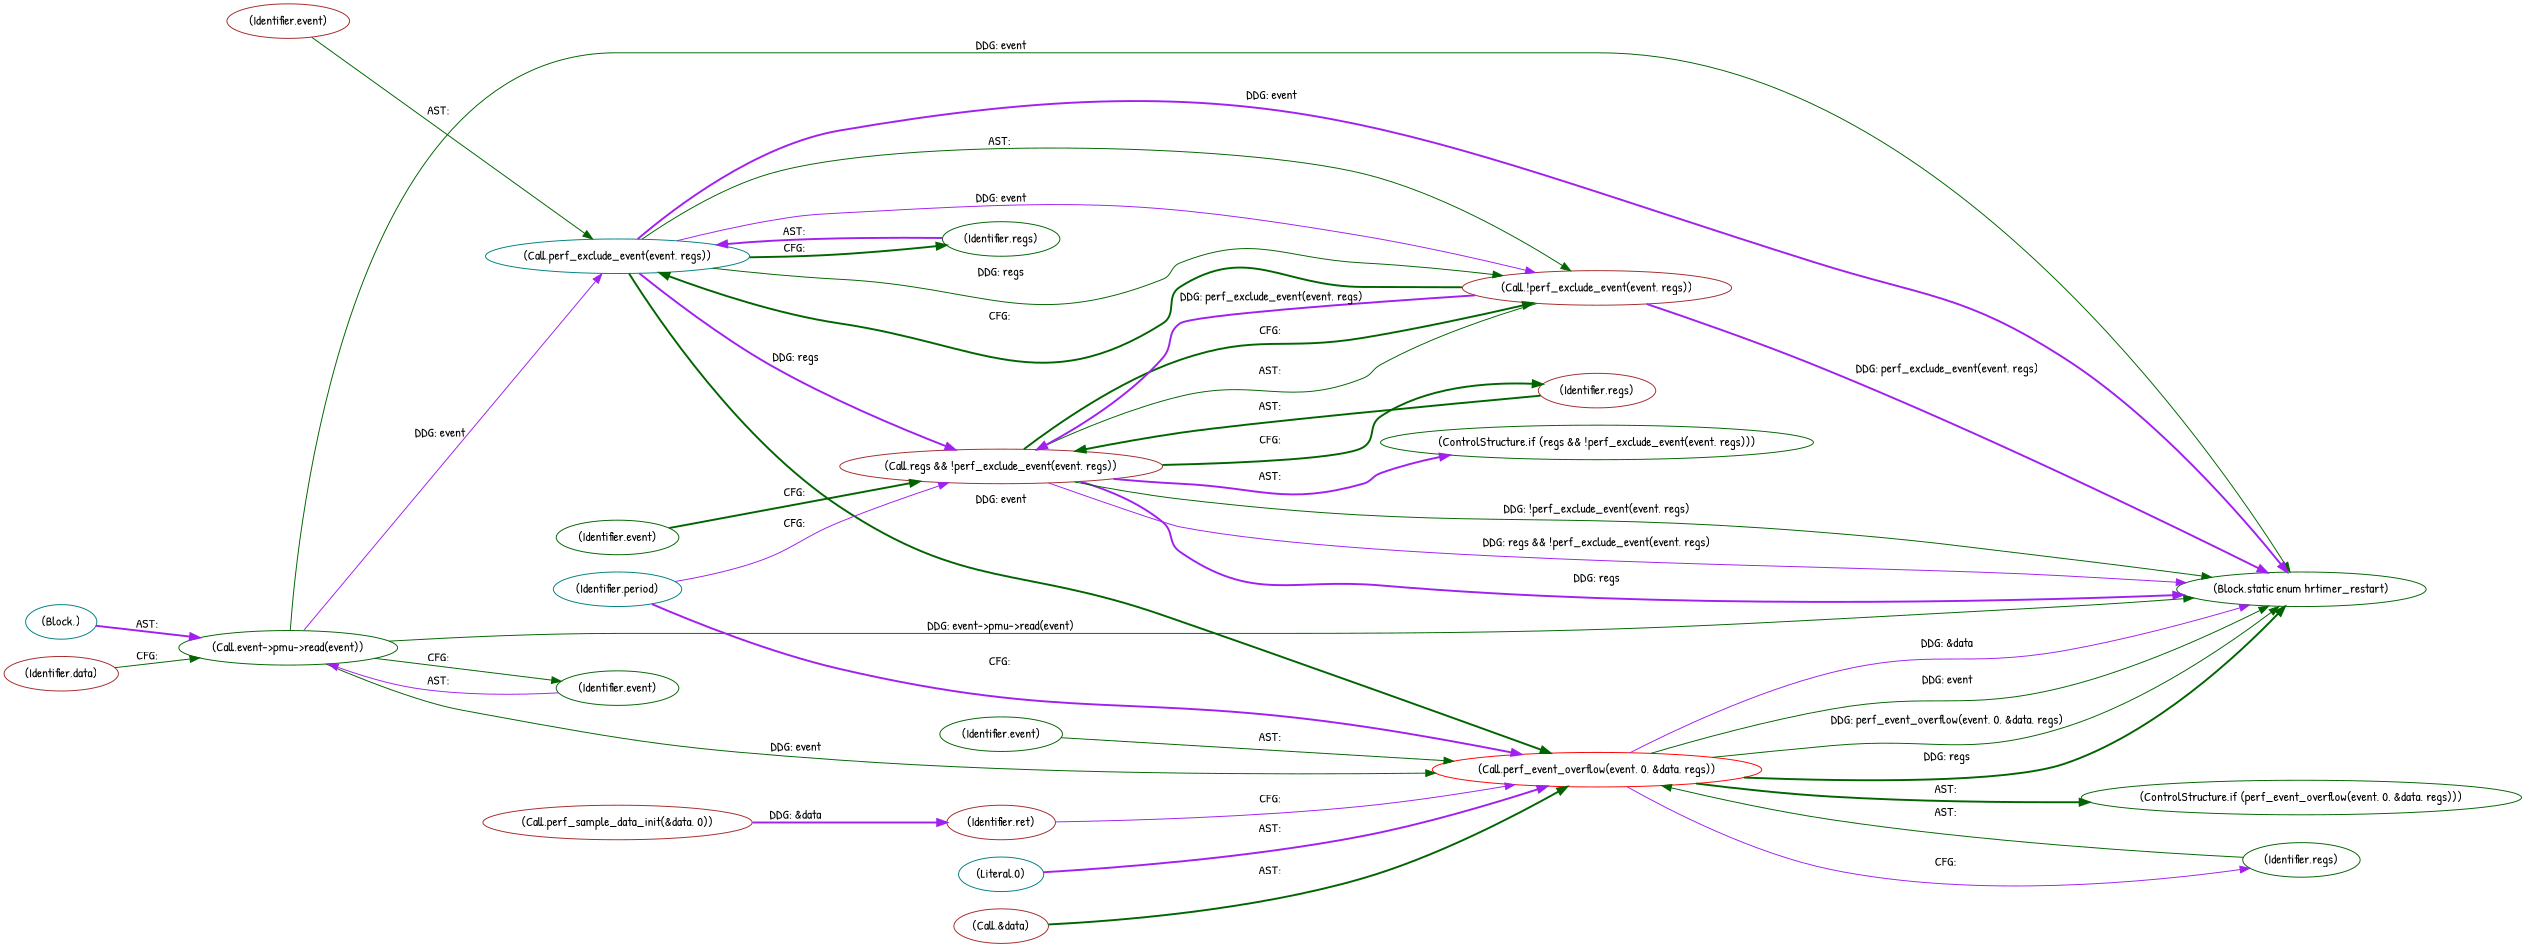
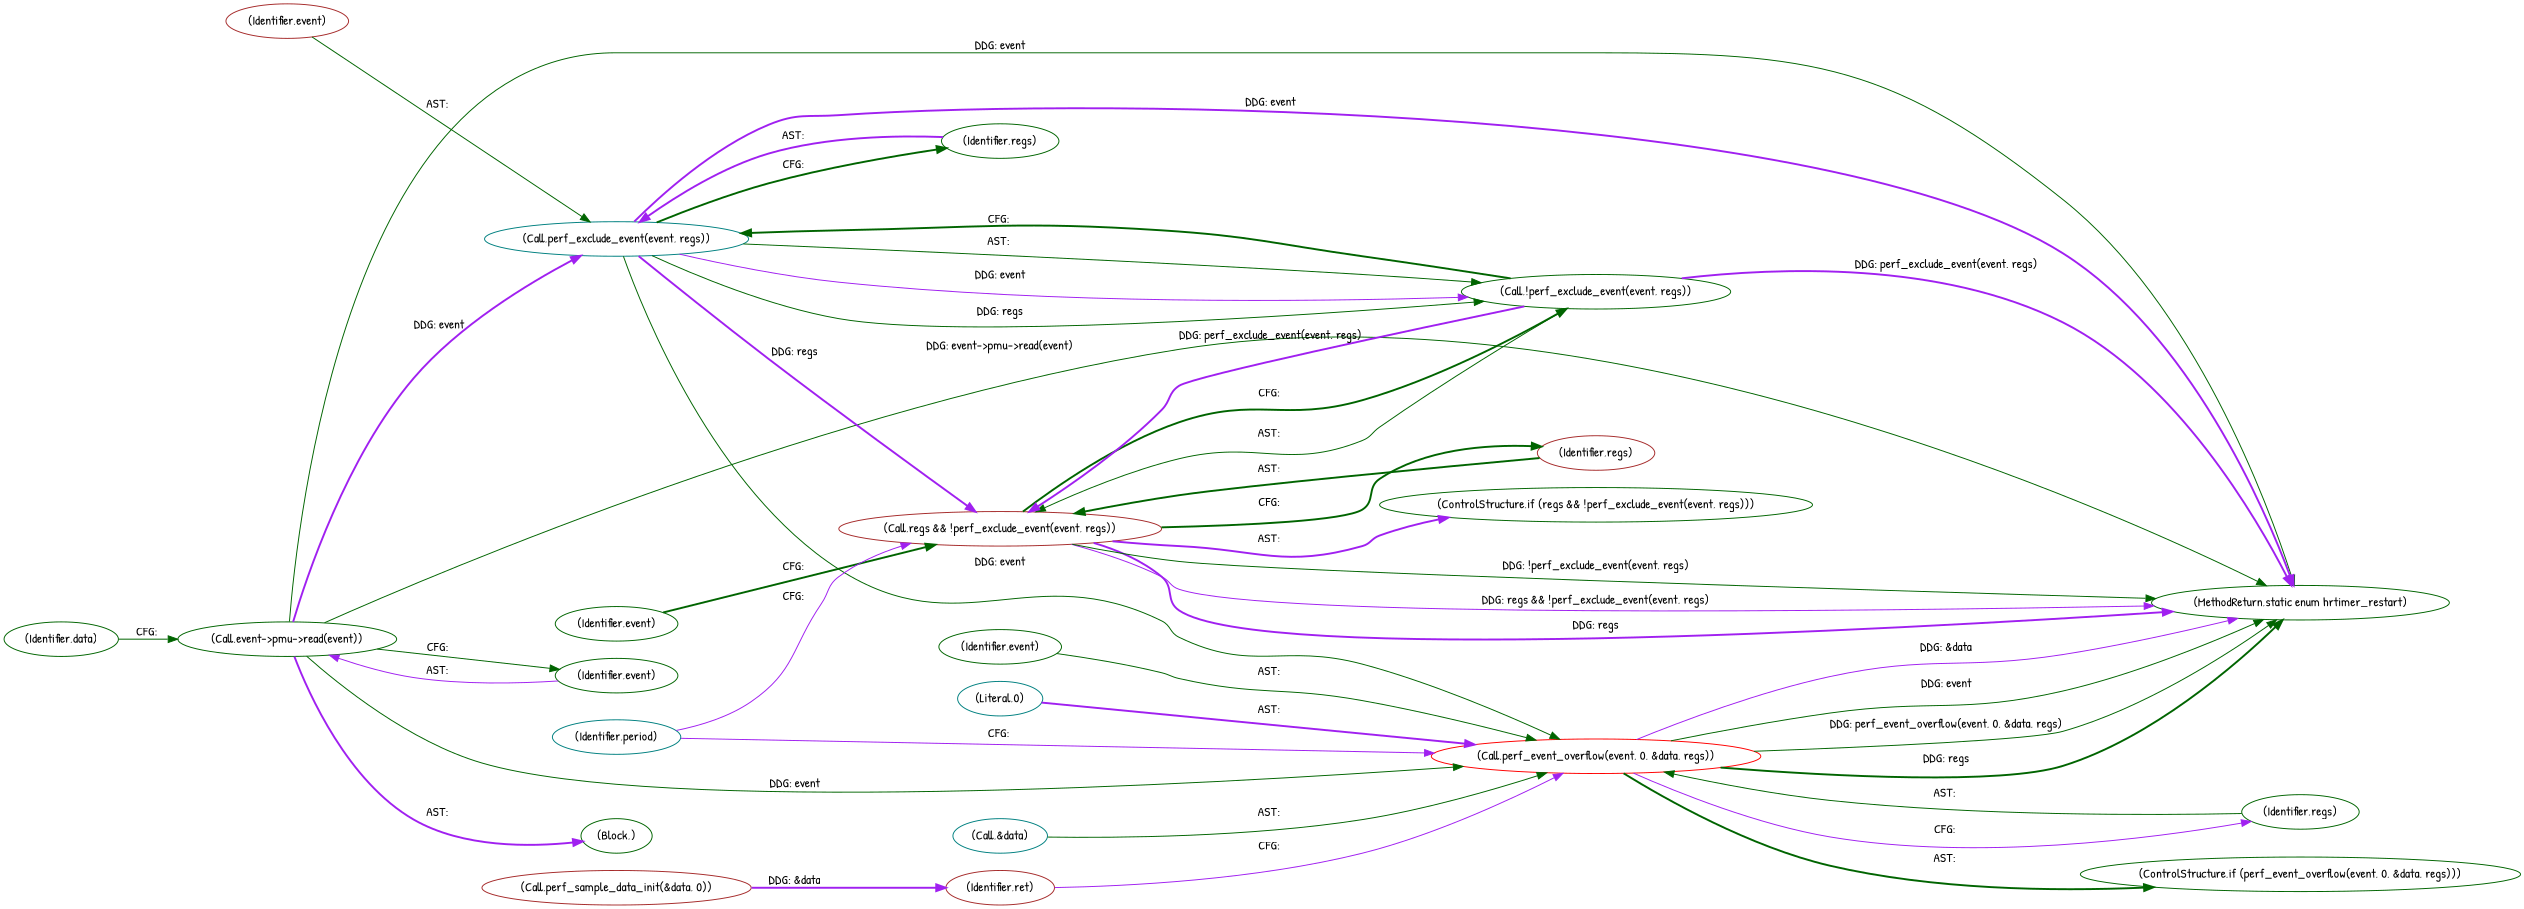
node "(Call,!perf_exclude_event(event, regs))": color brown -> darkgreen
edge "(Call,event->pmu->read(event))" -> "(Call,perf_exclude_event(event, regs))": style solid -> bold
edge "(Call,perf_exclude_event(event, regs))" -> "(Call,perf_event_overflow(event, 0, &data, regs))": style bold -> solid
node "(Block,static enum hrtimer_restart)": label "(Block,static enum hrtimer_restart)" -> "(MethodReturn,static enum hrtimer_restart)"
node "(Block,)": color teal -> darkgreen
edge "(Block,)" -> "(Call,event->pmu->read(event))": reversed
node "(Identifier,data)": color brown -> darkgreen
edge "(Identifier,period)" -> "(Call,perf_event_overflow(event, 0, &data, regs))": style bold -> solid
edge "(Call,&data)" -> "(Call,perf_event_overflow(event, 0, &data, regs))": style bold -> solid
node "(Call,&data)": color brown -> teal
